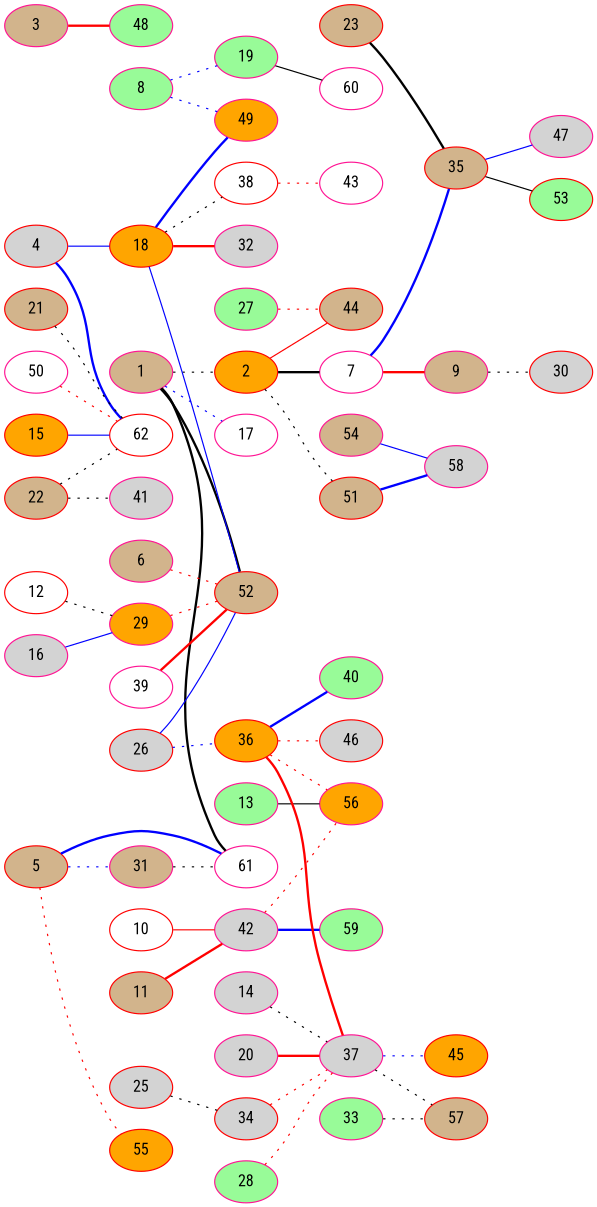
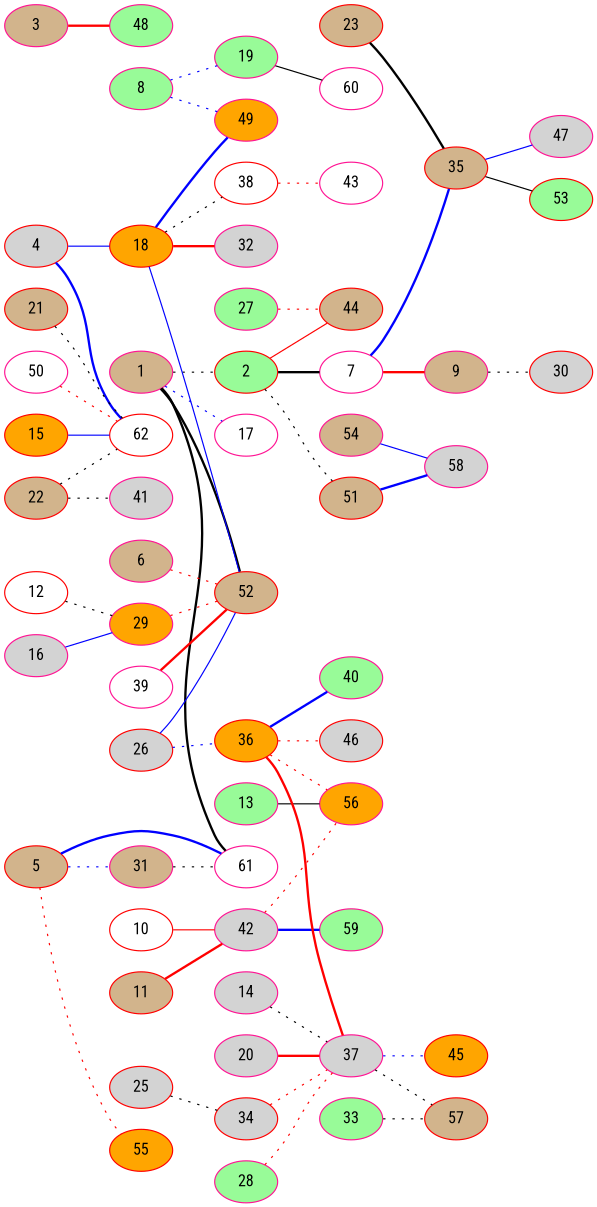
node "2": fillcolor orange -> palegreen
